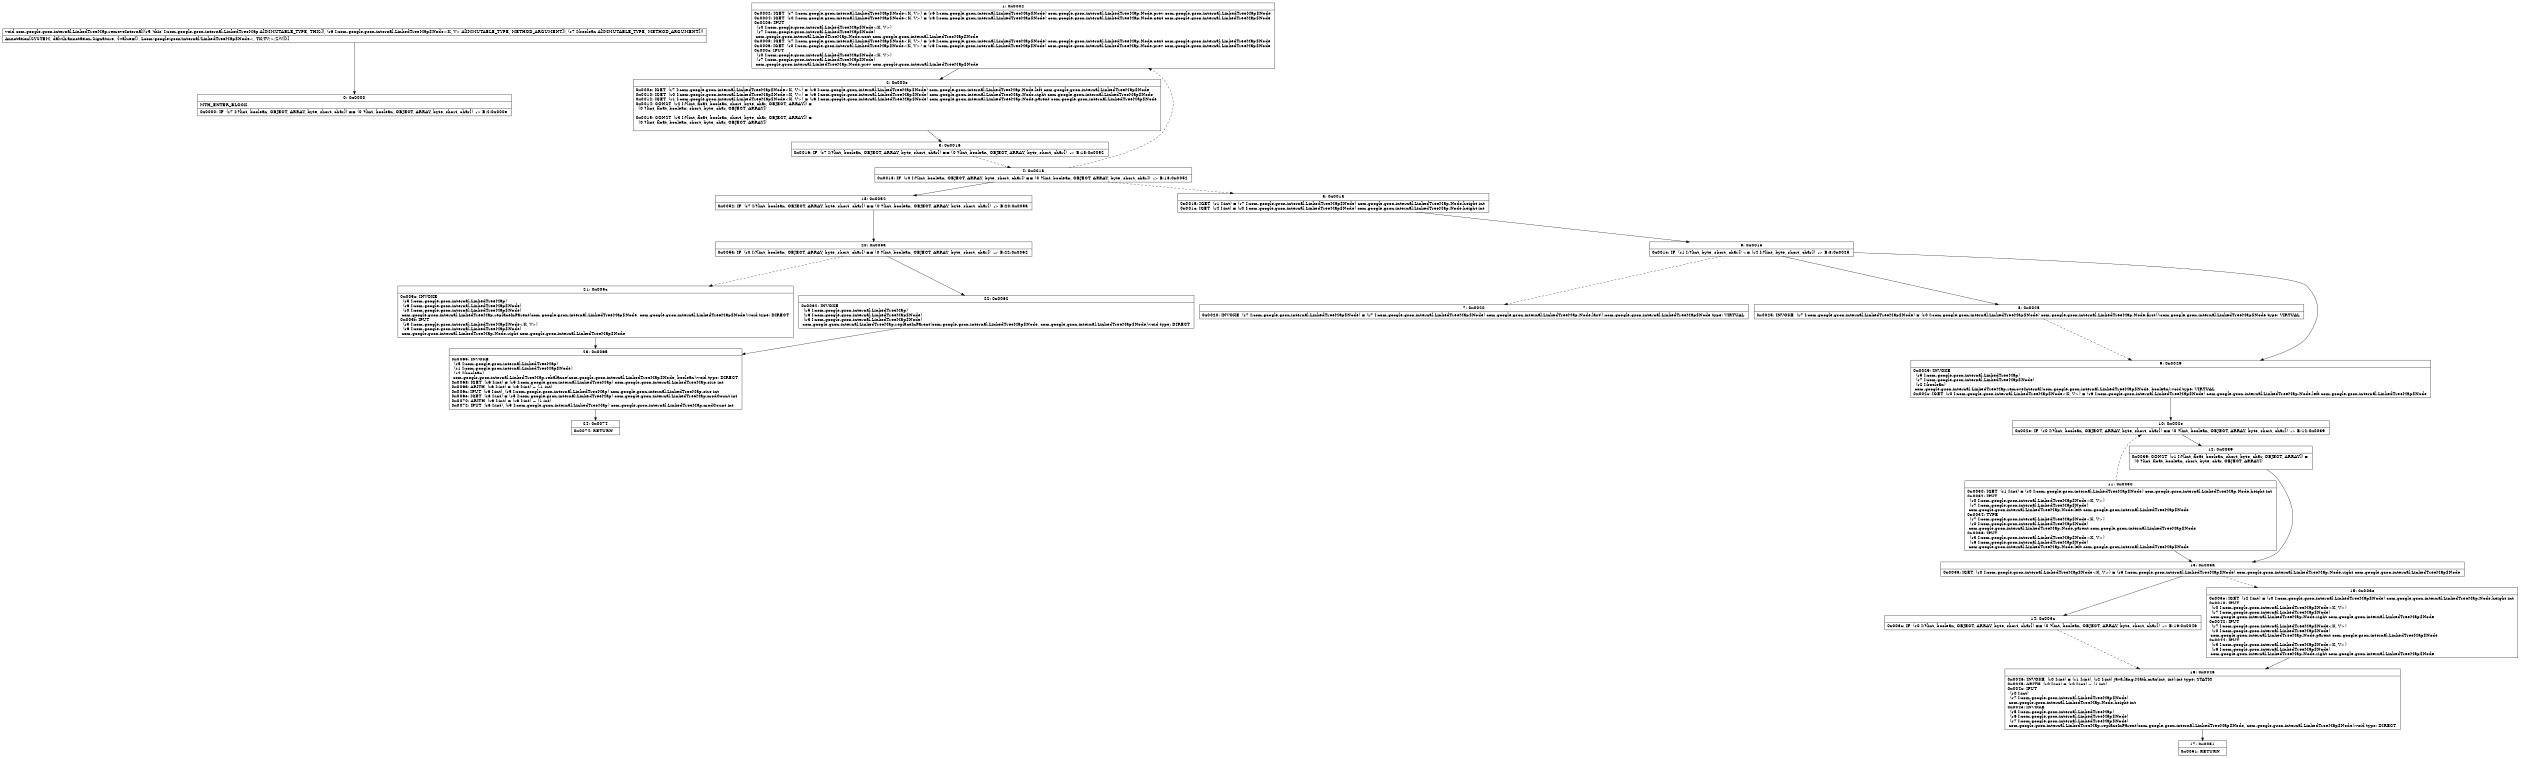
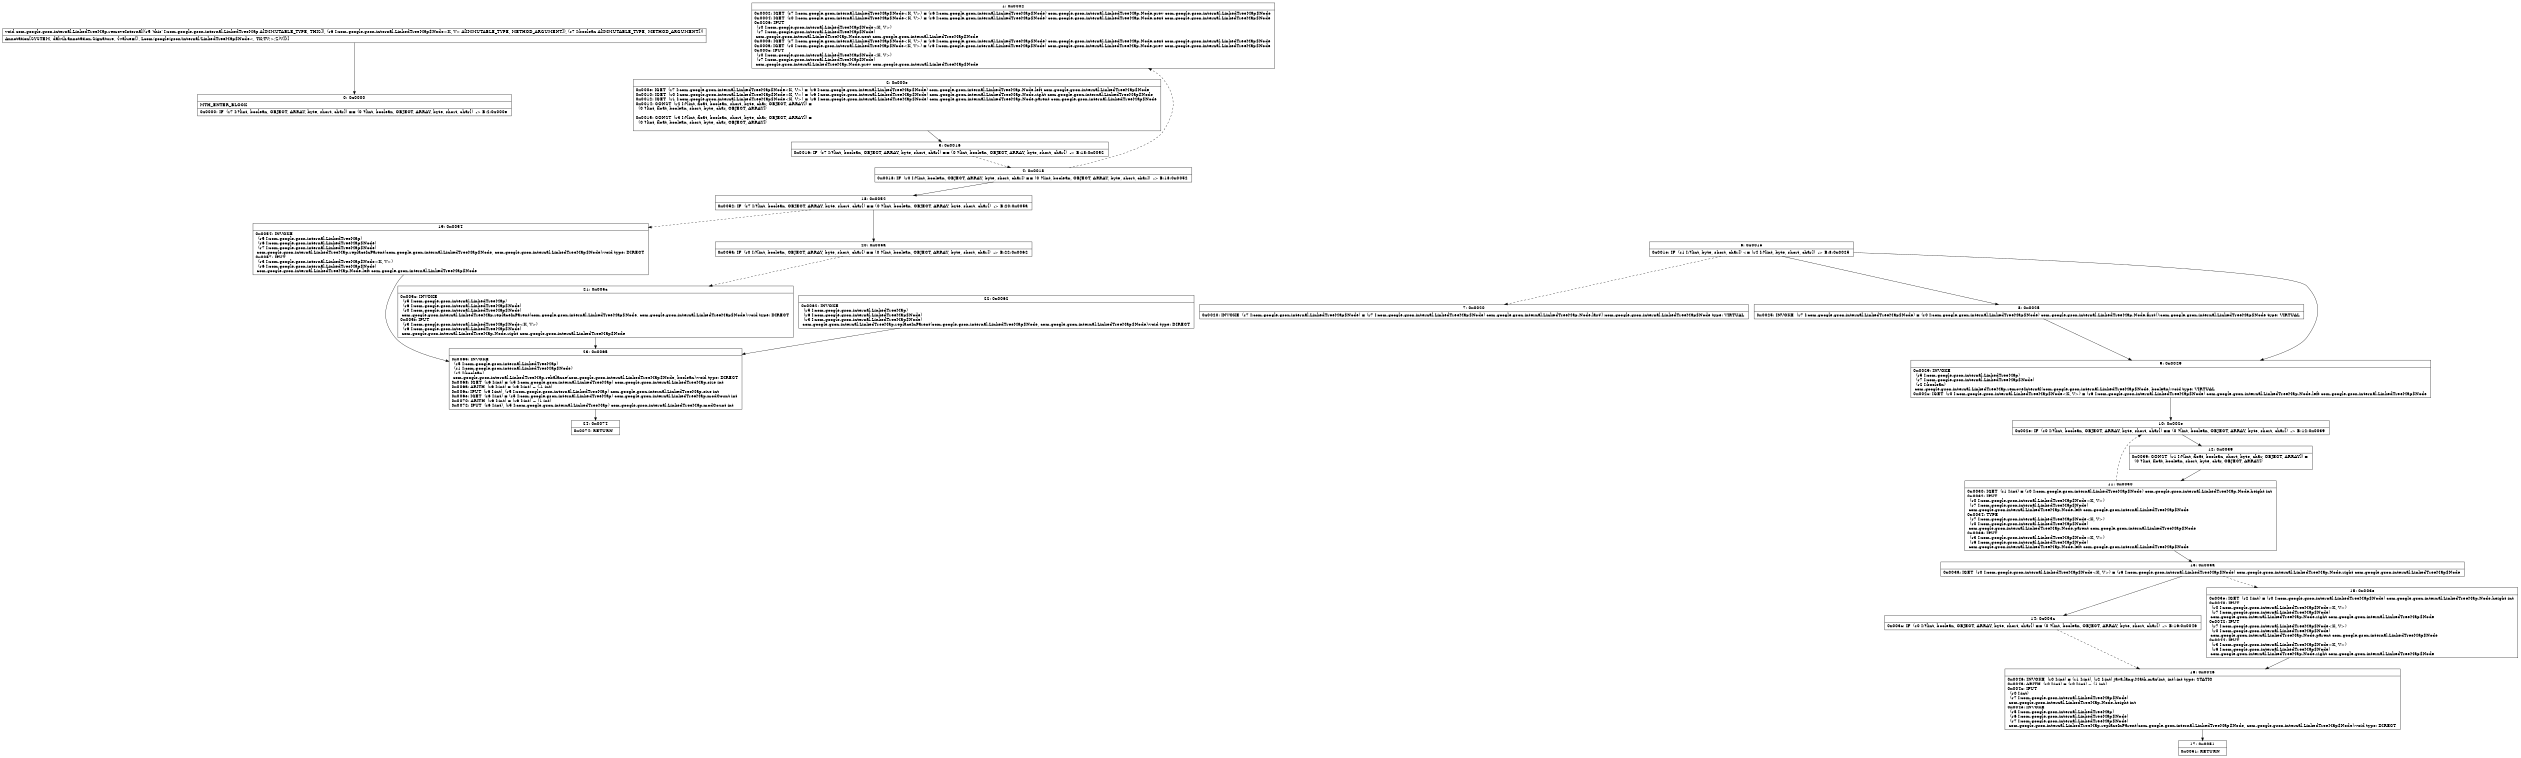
edge "1: 0x0002" -> "2: 0x000e": removed
node "5: 0x001a": removed
node "19: 0x0054": added
edge "20: 0x005a" -> "22: 0x0062": removed
edge "8: 0x0025" -> "9: 0x0029": style dashed -> solid
edge "12: 0x0039" -> "13: 0x003a": now "12: 0x0039" -> "11: 0x0030"
node "15: 0x003e": text "0x0010: IPUT" -> "0x0040: IPUT"
